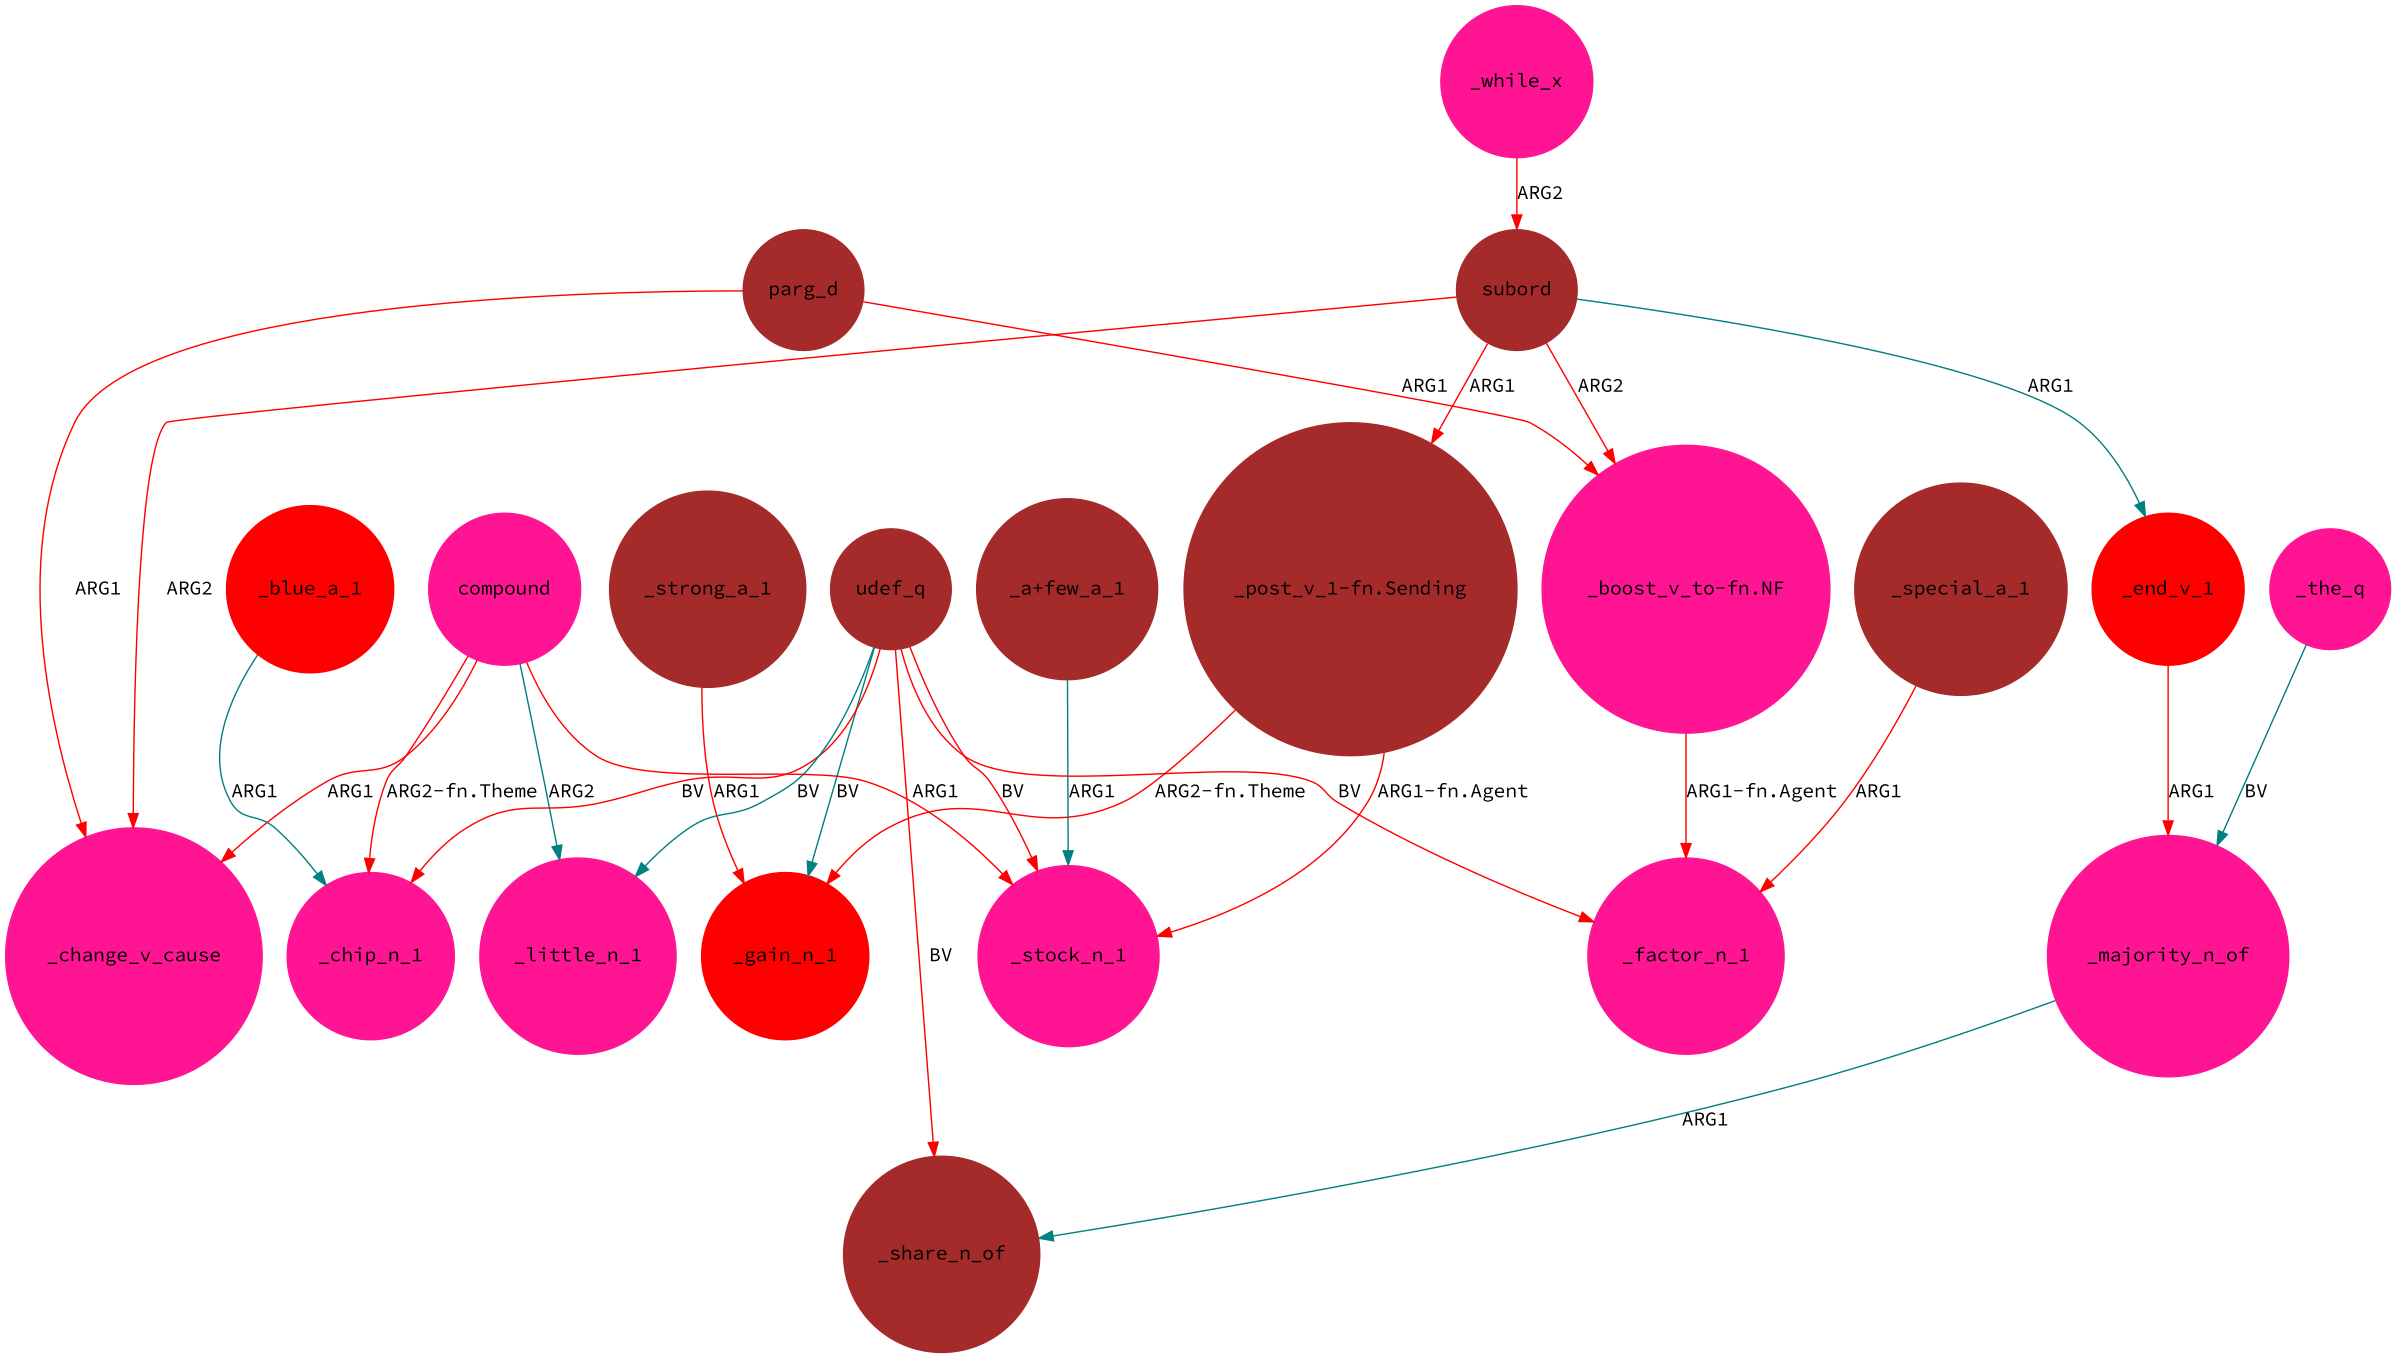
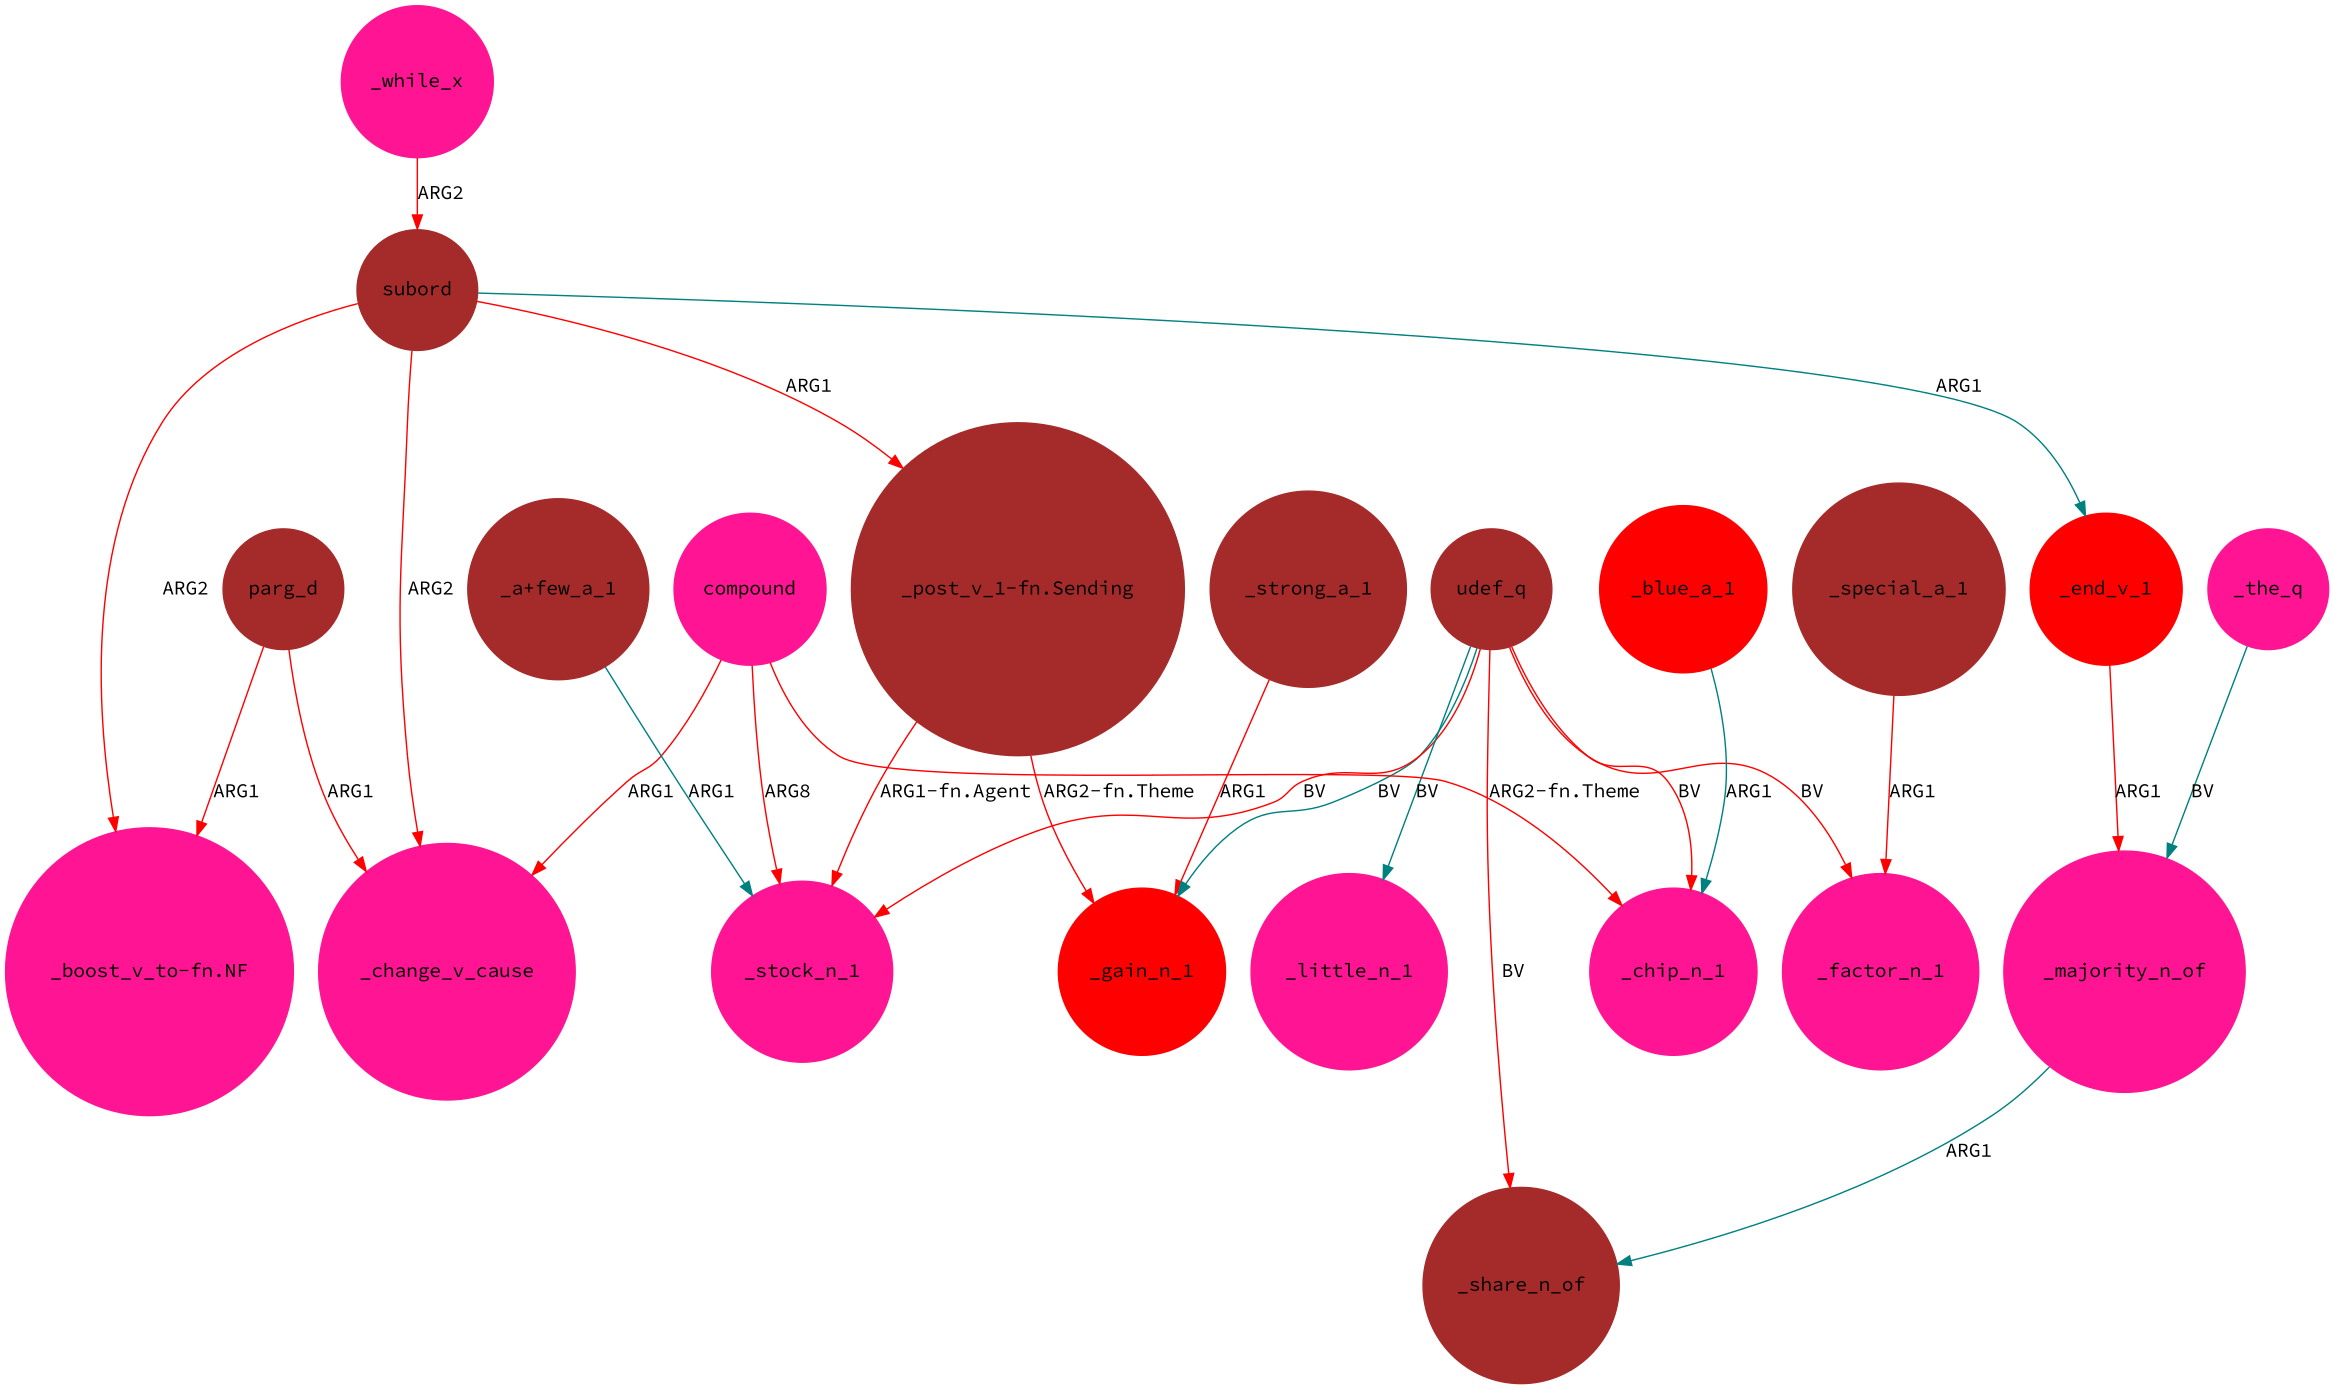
edge "compound" -> "_little_n_1": removed, label "ARG2"
edge "_boost_v_to-fn.NF" -> "_factor_n_1": removed, label "ARG1-fn.Agent"
edge "compound" -> "_stock_n_1": label "ARG1" -> "ARG8"
